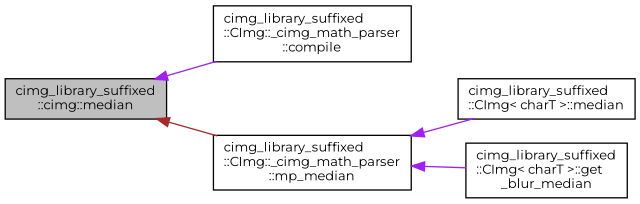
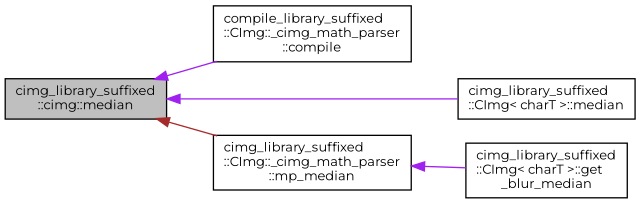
node "cimg_library_suffixed ::CImg::_cimg_math_parser ::compile": label "cimg_library_suffixed ::CImg::_cimg_math_parser ::compile" -> "compile_library_suffixed ::CImg::_cimg_math_parser ::compile"
edge "cimg_library_suffixed ::CImg< charT >::median" -> "cimg_library_suffixed ::CImg::_cimg_math_parser ::mp_median": now "cimg_library_suffixed ::CImg< charT >::median" -> "cimg_library_suffixed ::cimg::median"
